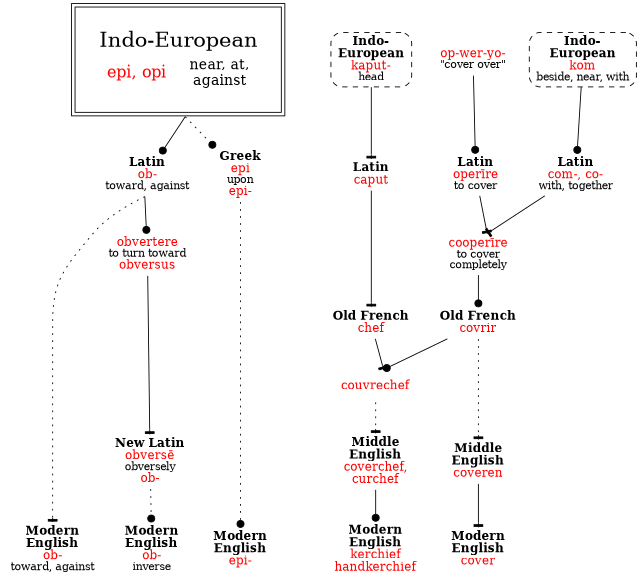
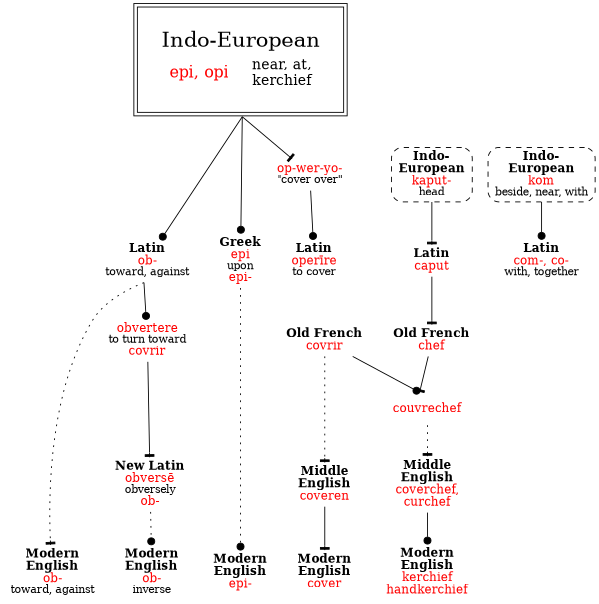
node "Indo-European": text "against" -> "kerchief"
edge "Indo-European" -> "Greek": style dotted -> solid
edge "Indo-European" -> "op-wer-yo-": added
node "cooperīre": removed
node "obvertere": text "obversus" -> "covrir"
